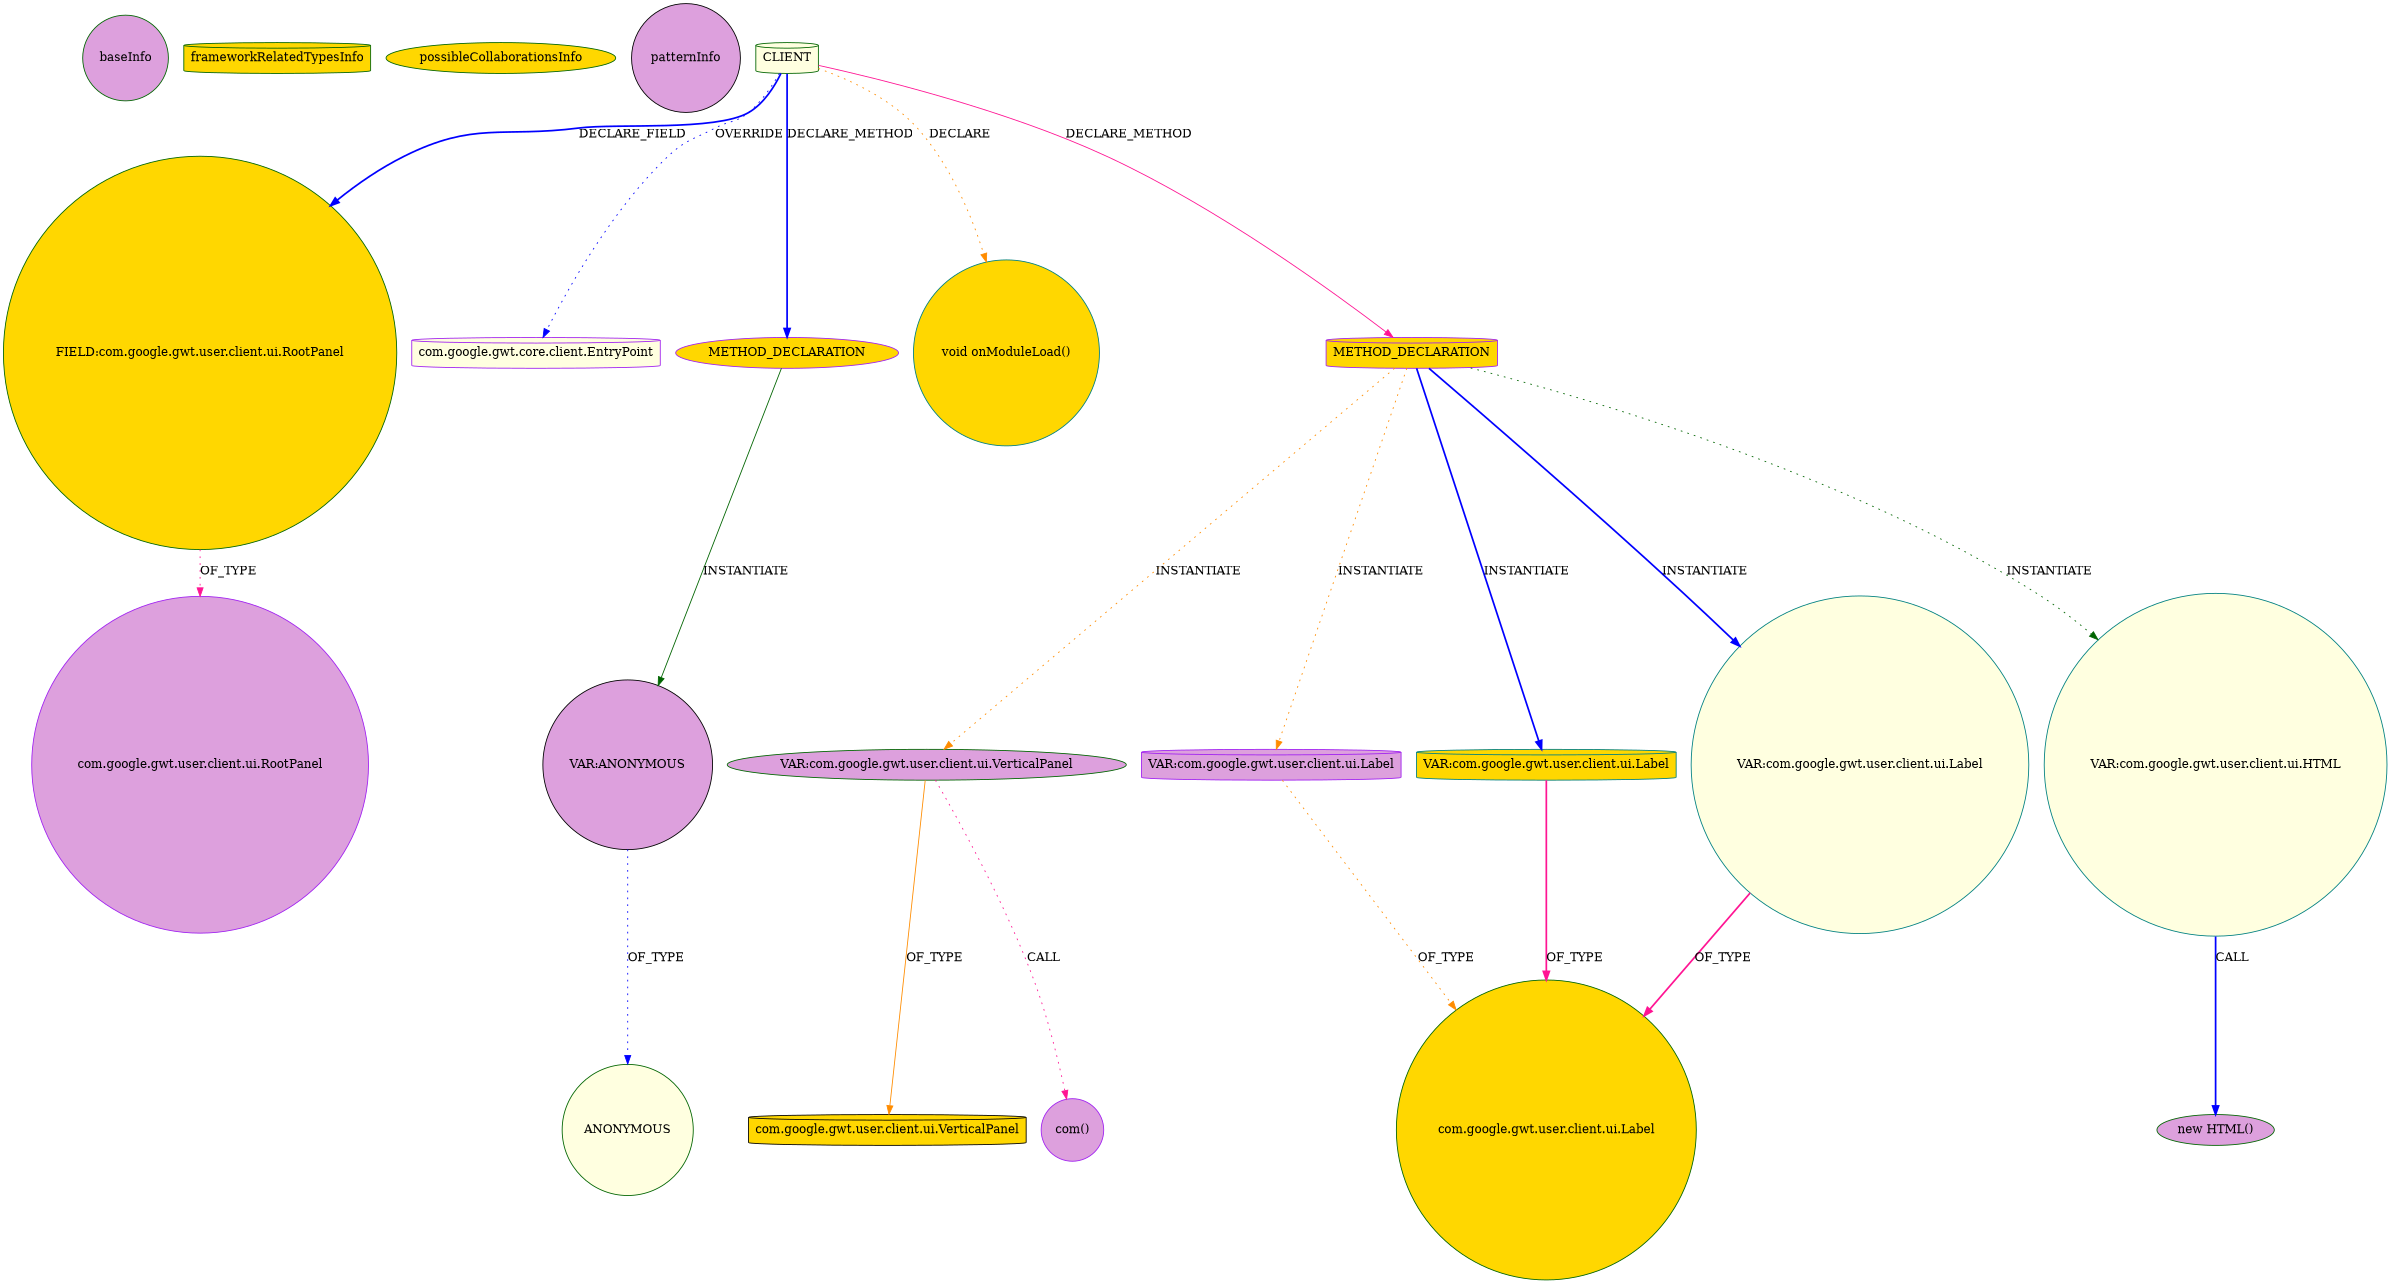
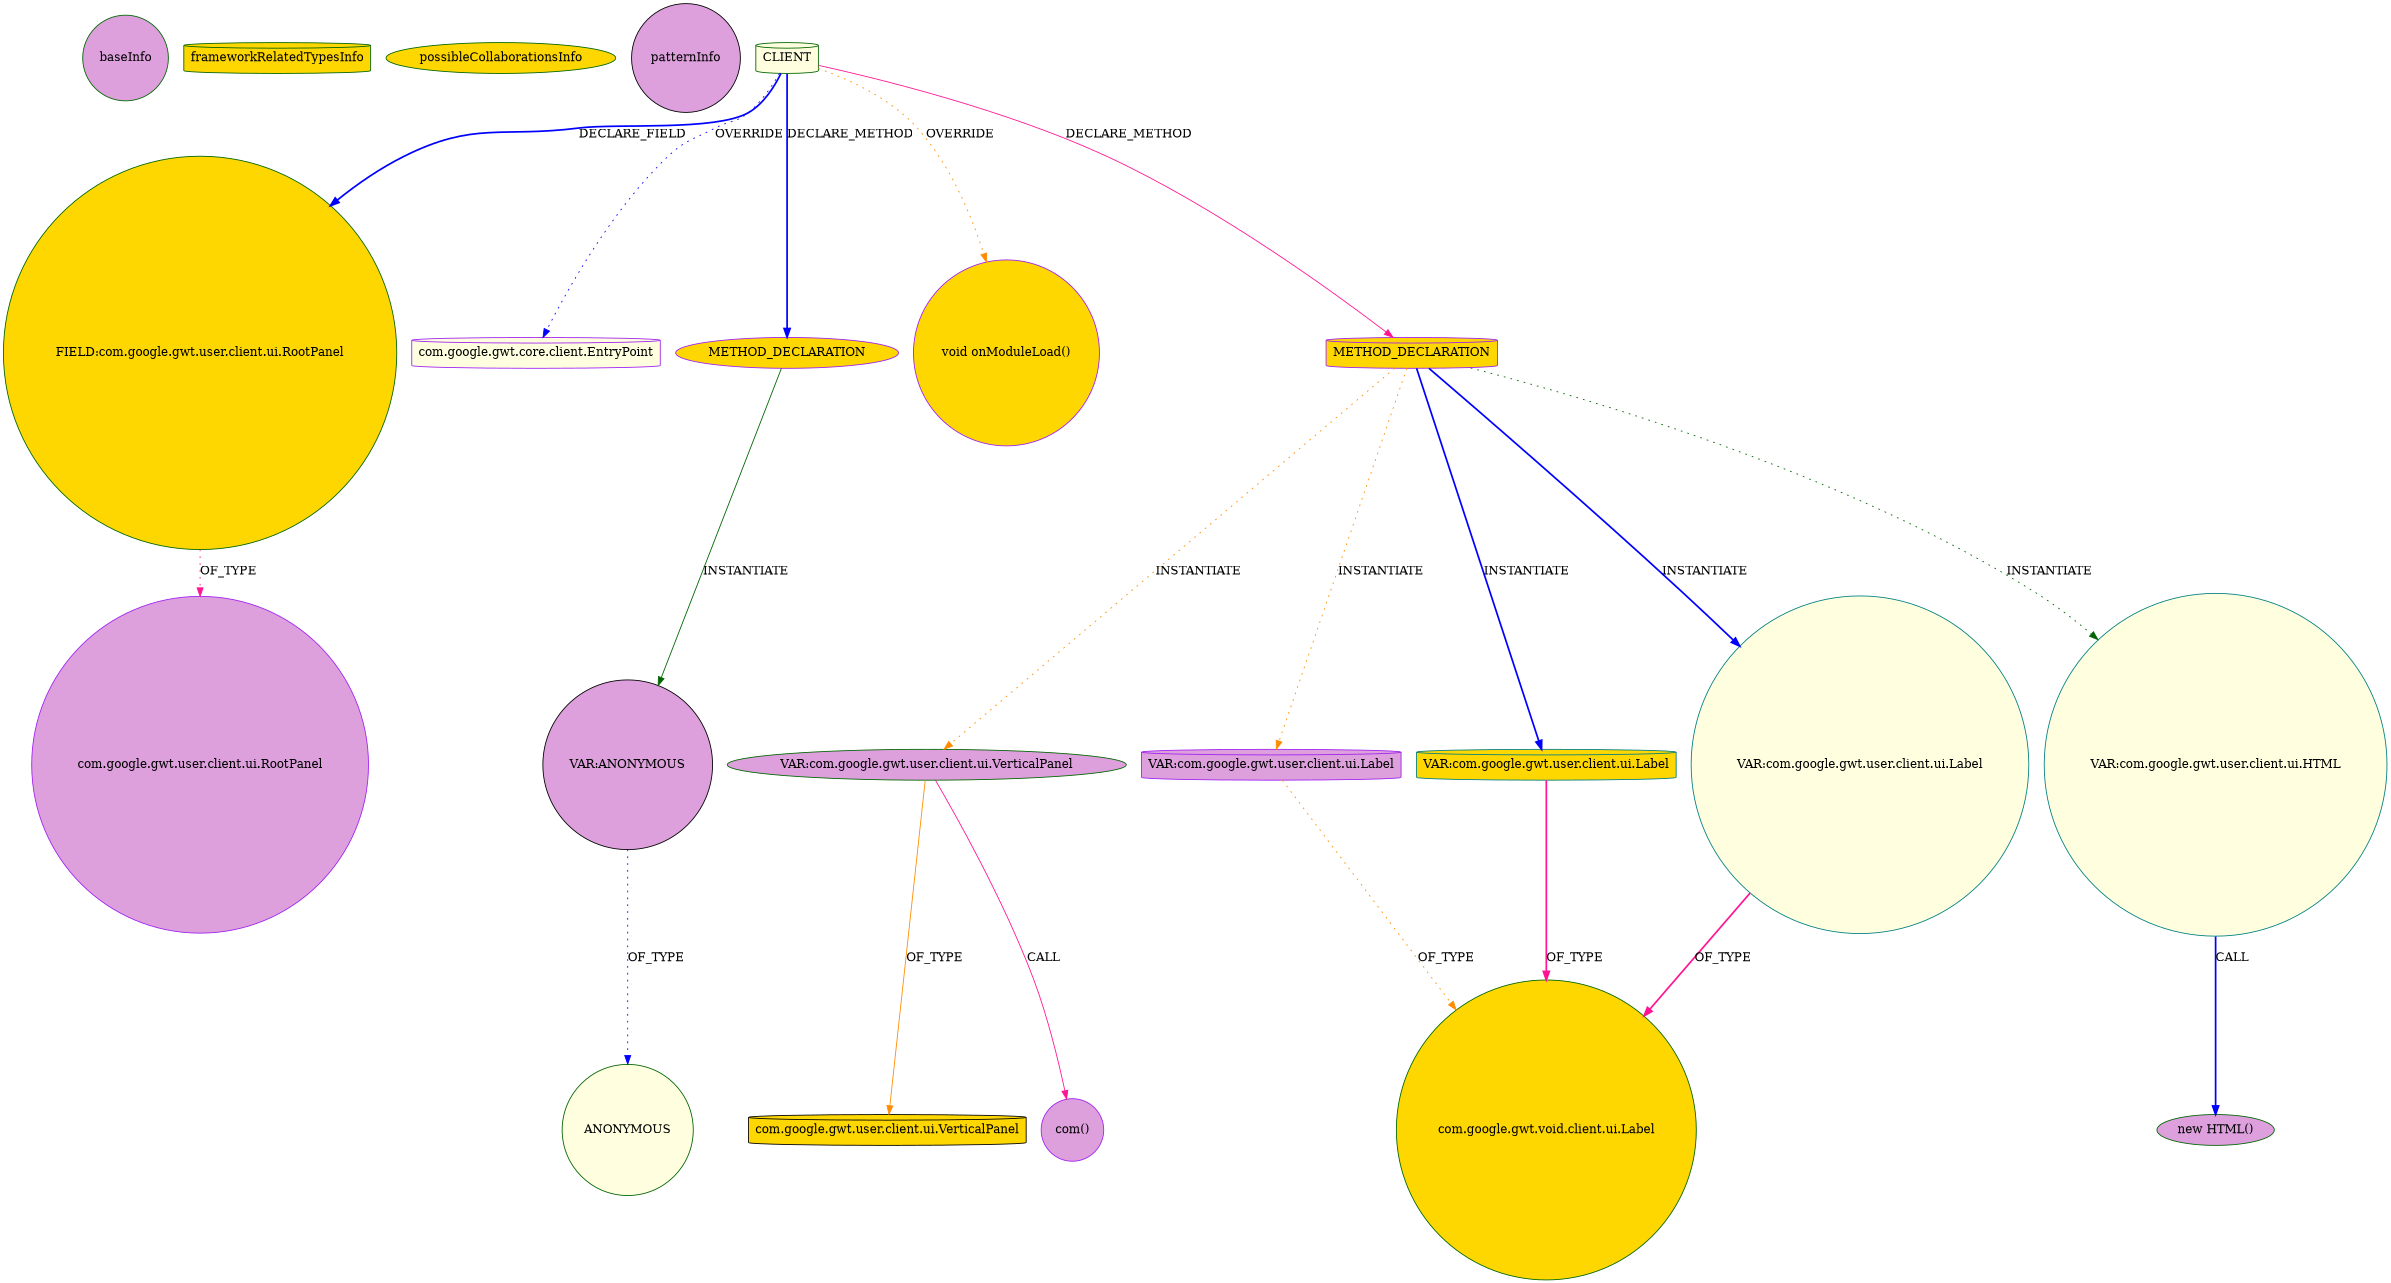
edge "CLIENT" -> "void onModuleLoad()": label "DECLARE" -> "OVERRIDE"
node "void onModuleLoad()": color teal -> purple
edge "VAR:com.google.gwt.user.client.ui.VerticalPanel" -> "com()": style dotted -> solid
node "com.google.gwt.user.client.ui.Label": label "com.google.gwt.user.client.ui.Label" -> "com.google.gwt.void.client.ui.Label"
